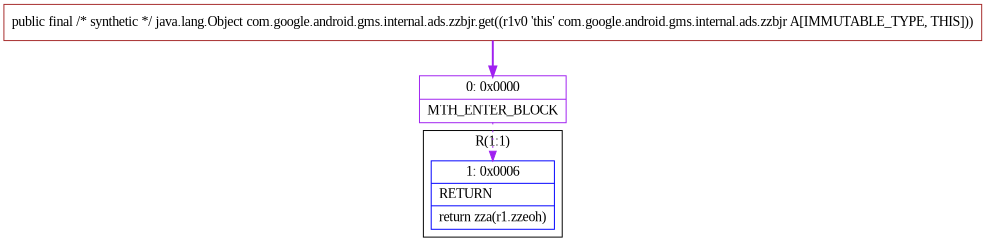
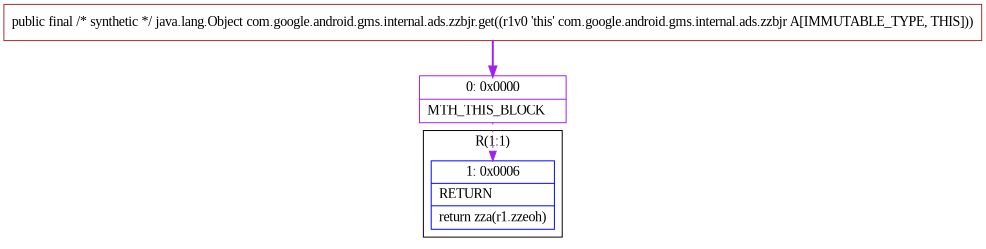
node "0: 0x0000": text "MTH_ENTER_BLOCK" -> "MTH_THIS_BLOCK"
